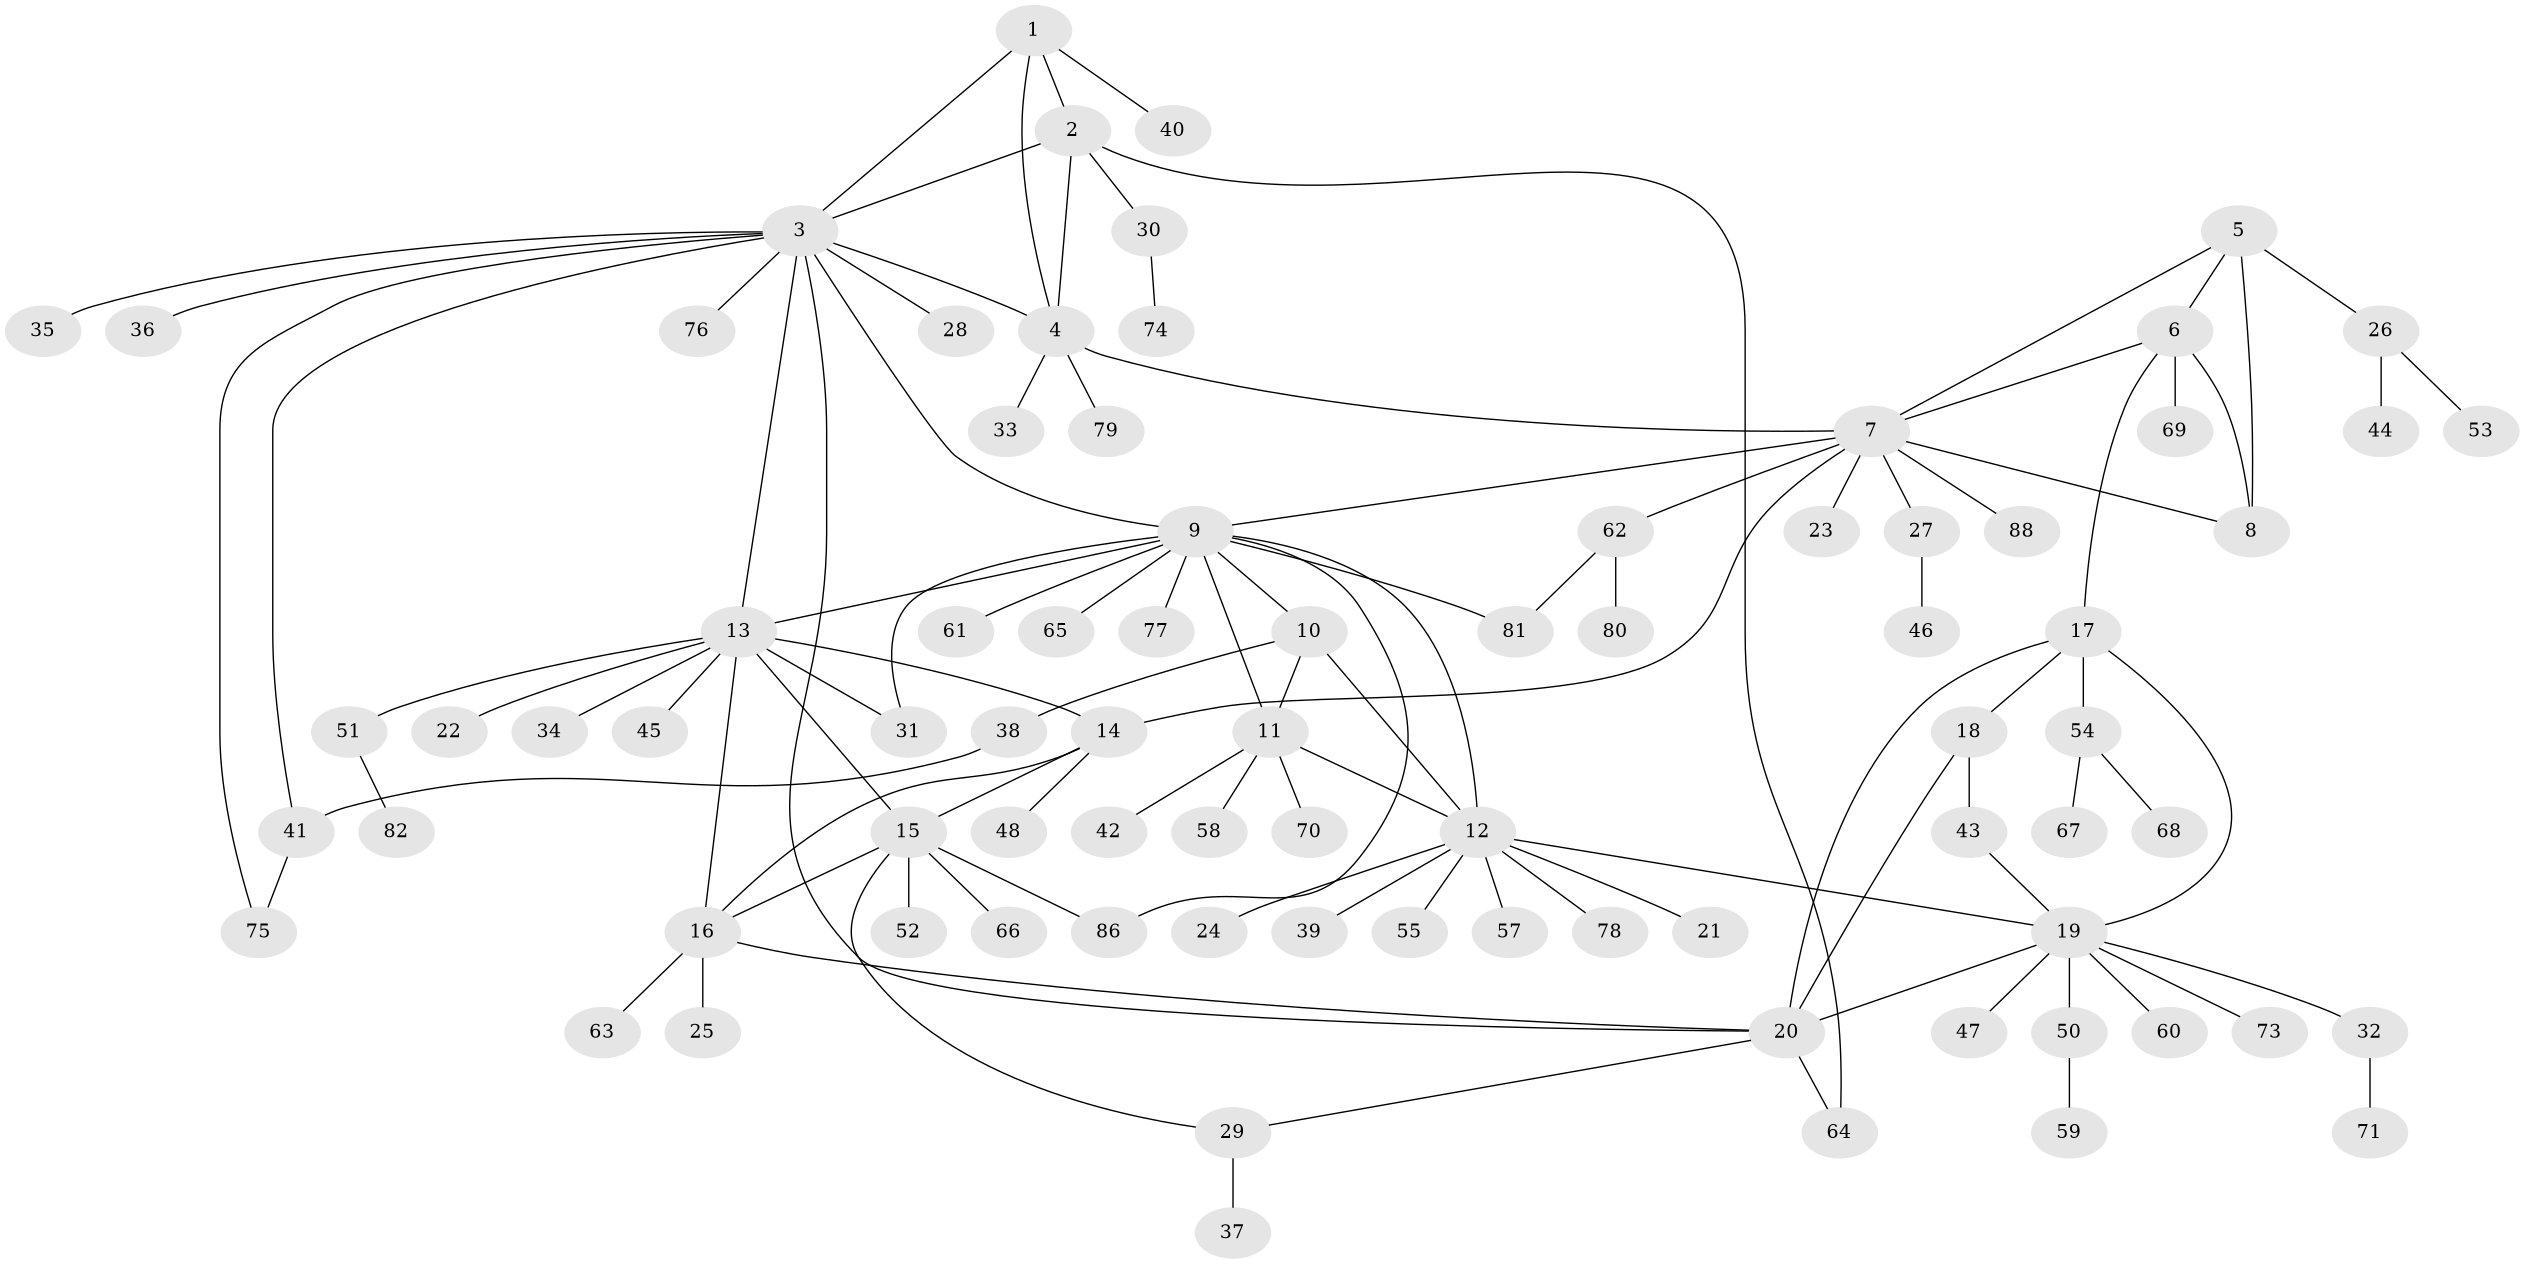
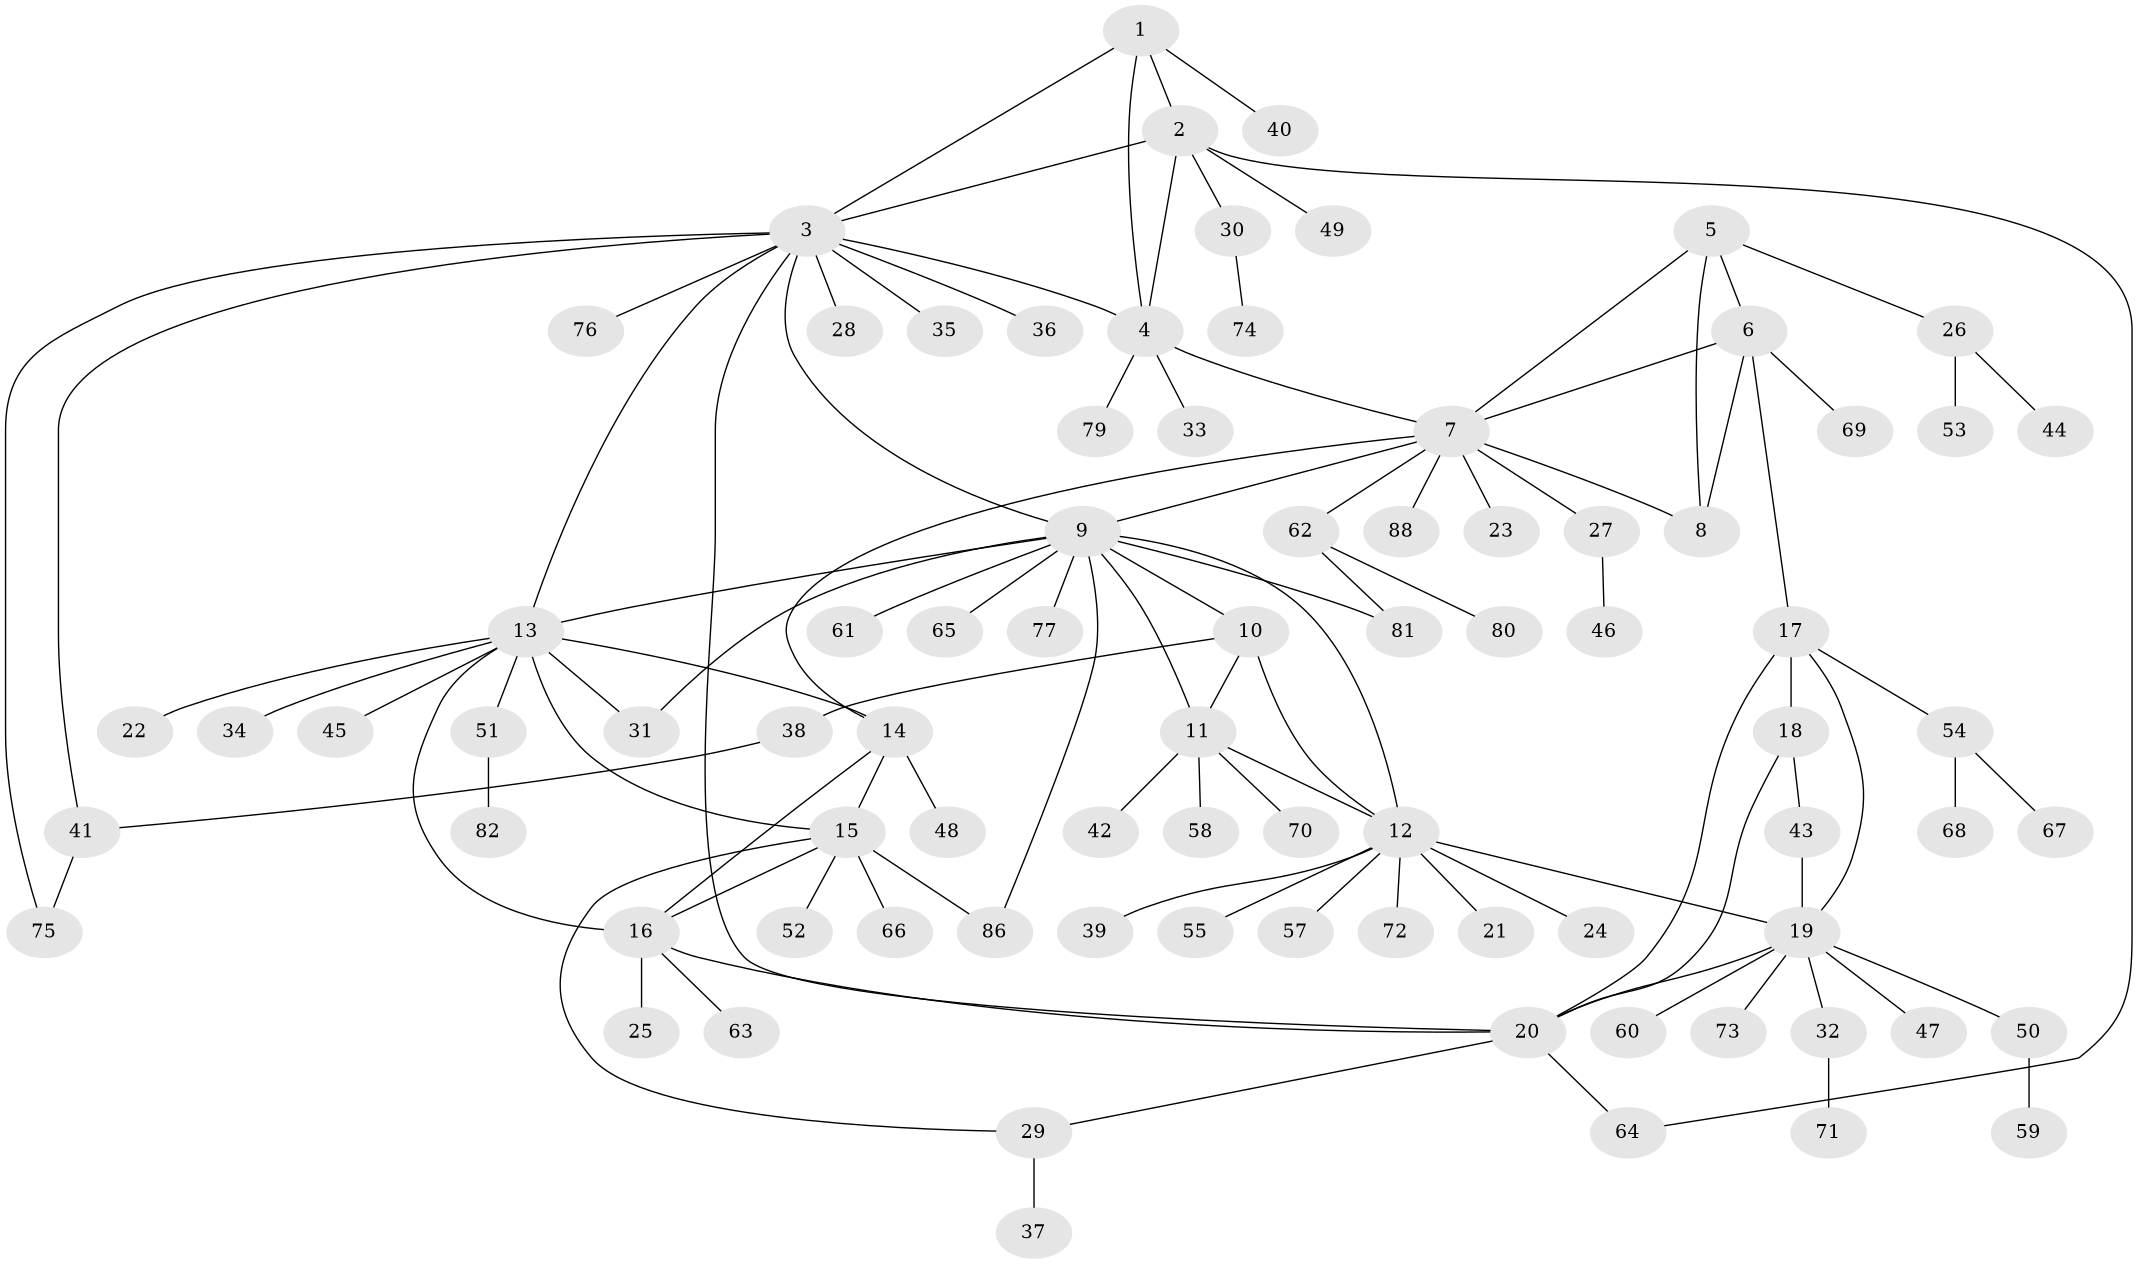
node "49": added
node "78": label "78" -> "72"
